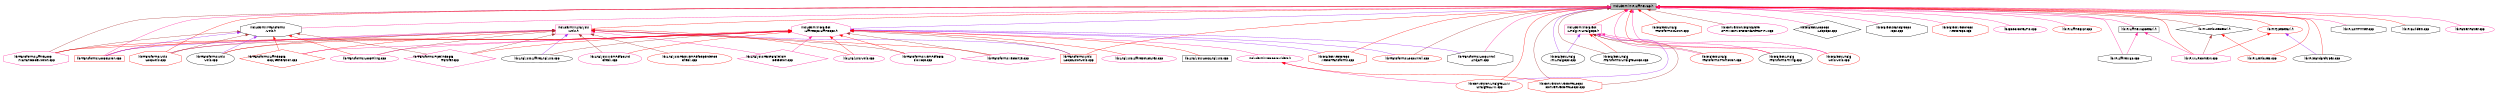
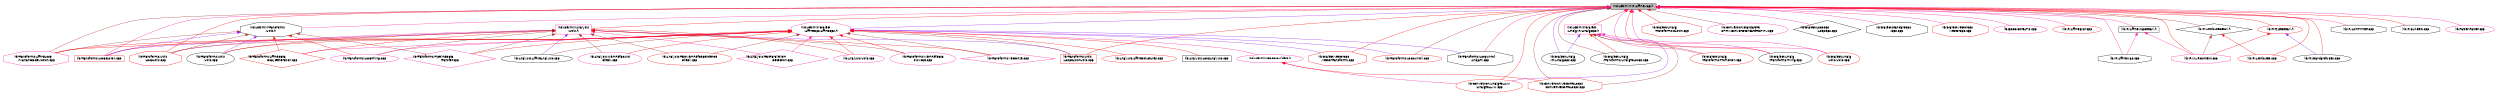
edge "lib/Analysis/TestMemRefDependence Check.cpp" -> "include/mlir/Dialect /AffineOps/AffineOps.h": added
node "lib/Analysis/AffineStructures.cpp": color deeppink -> red
